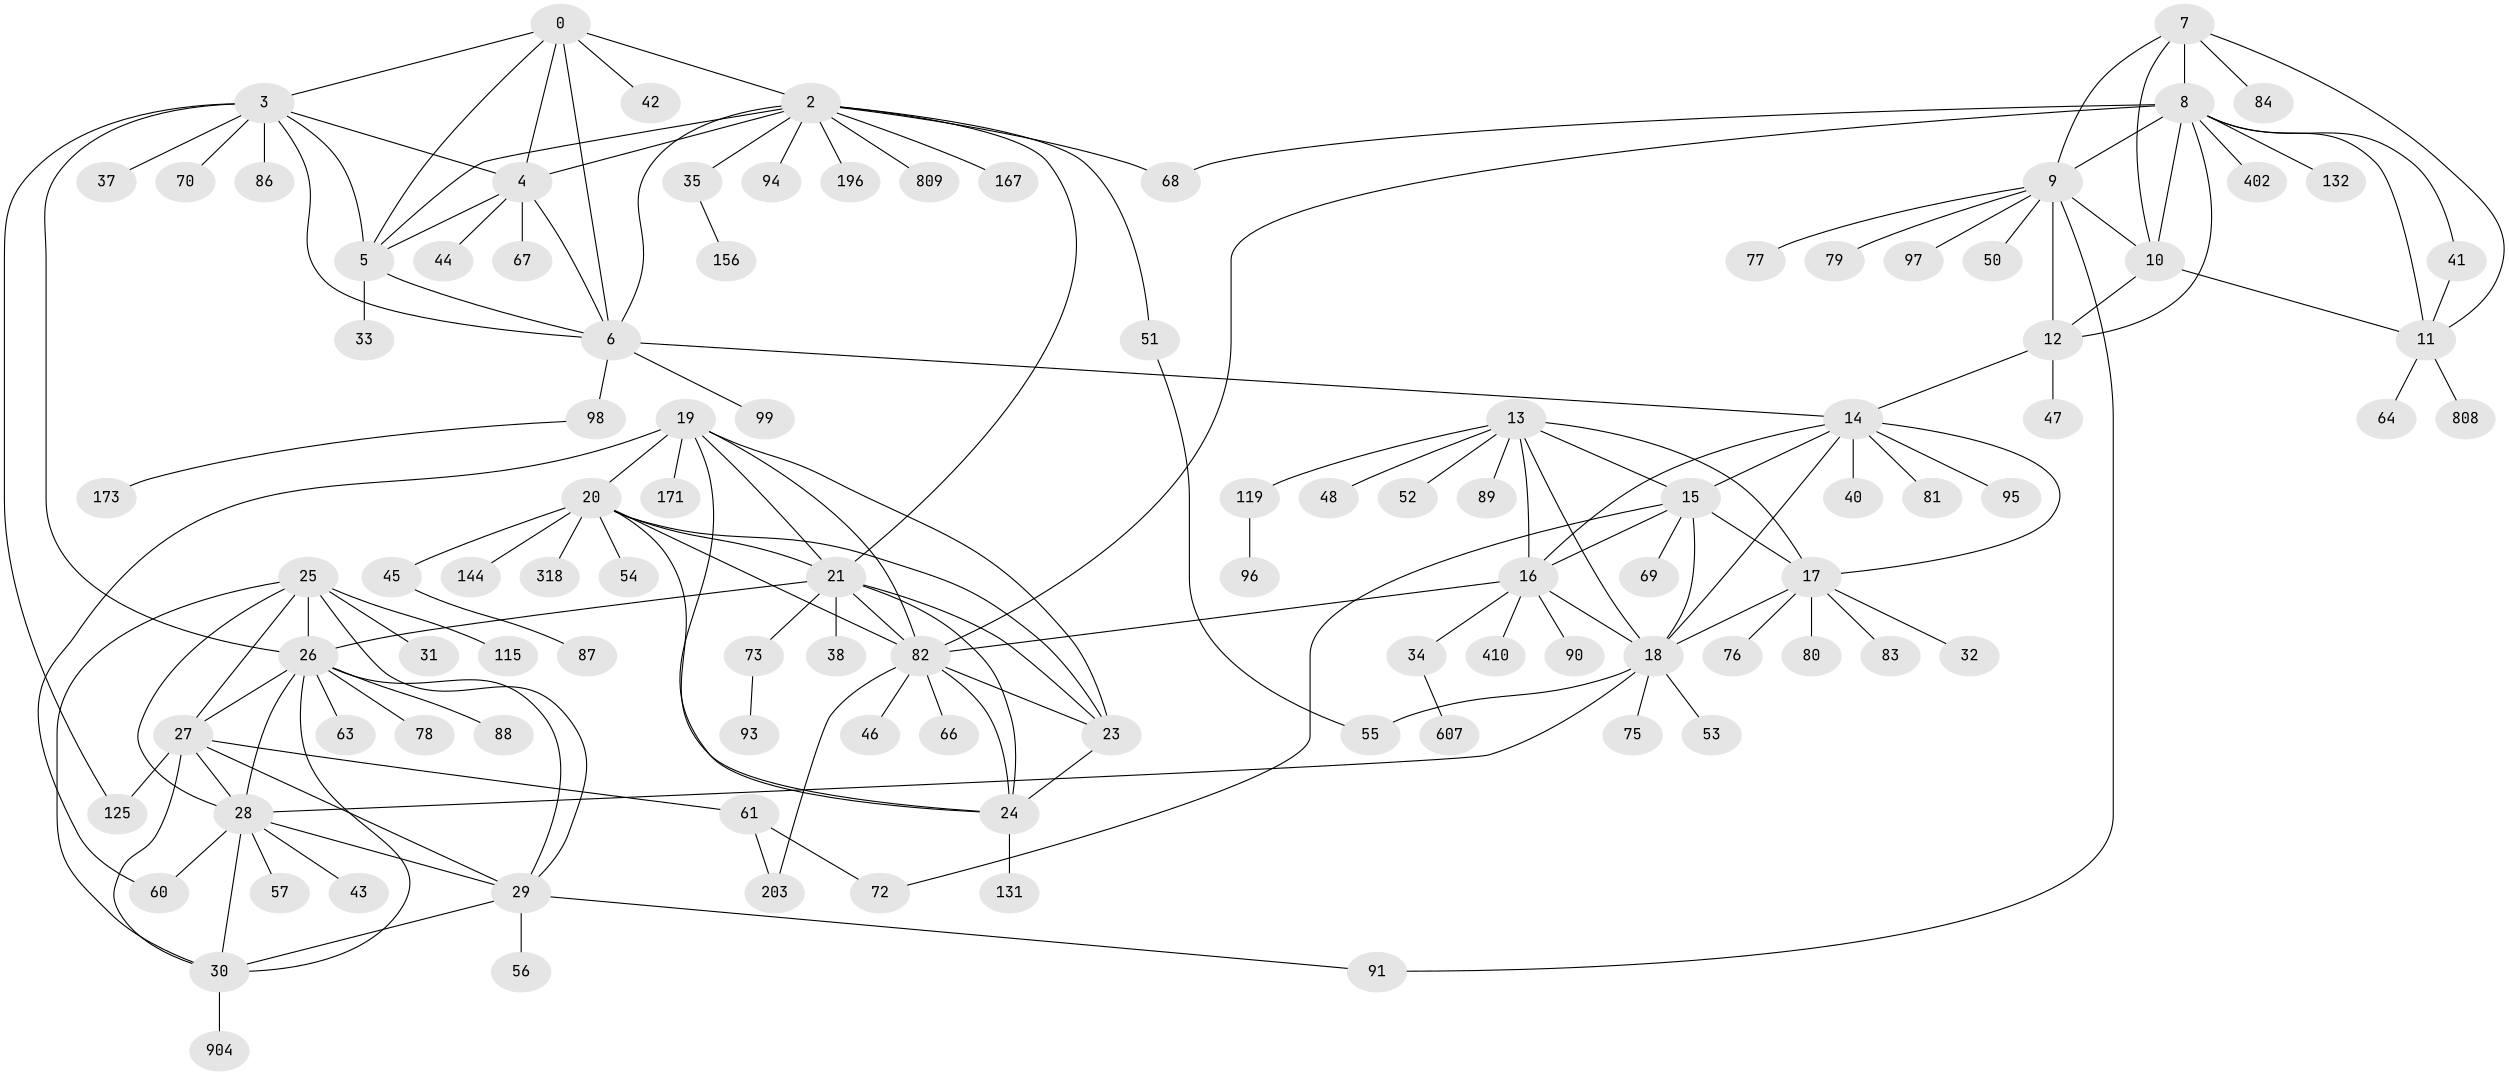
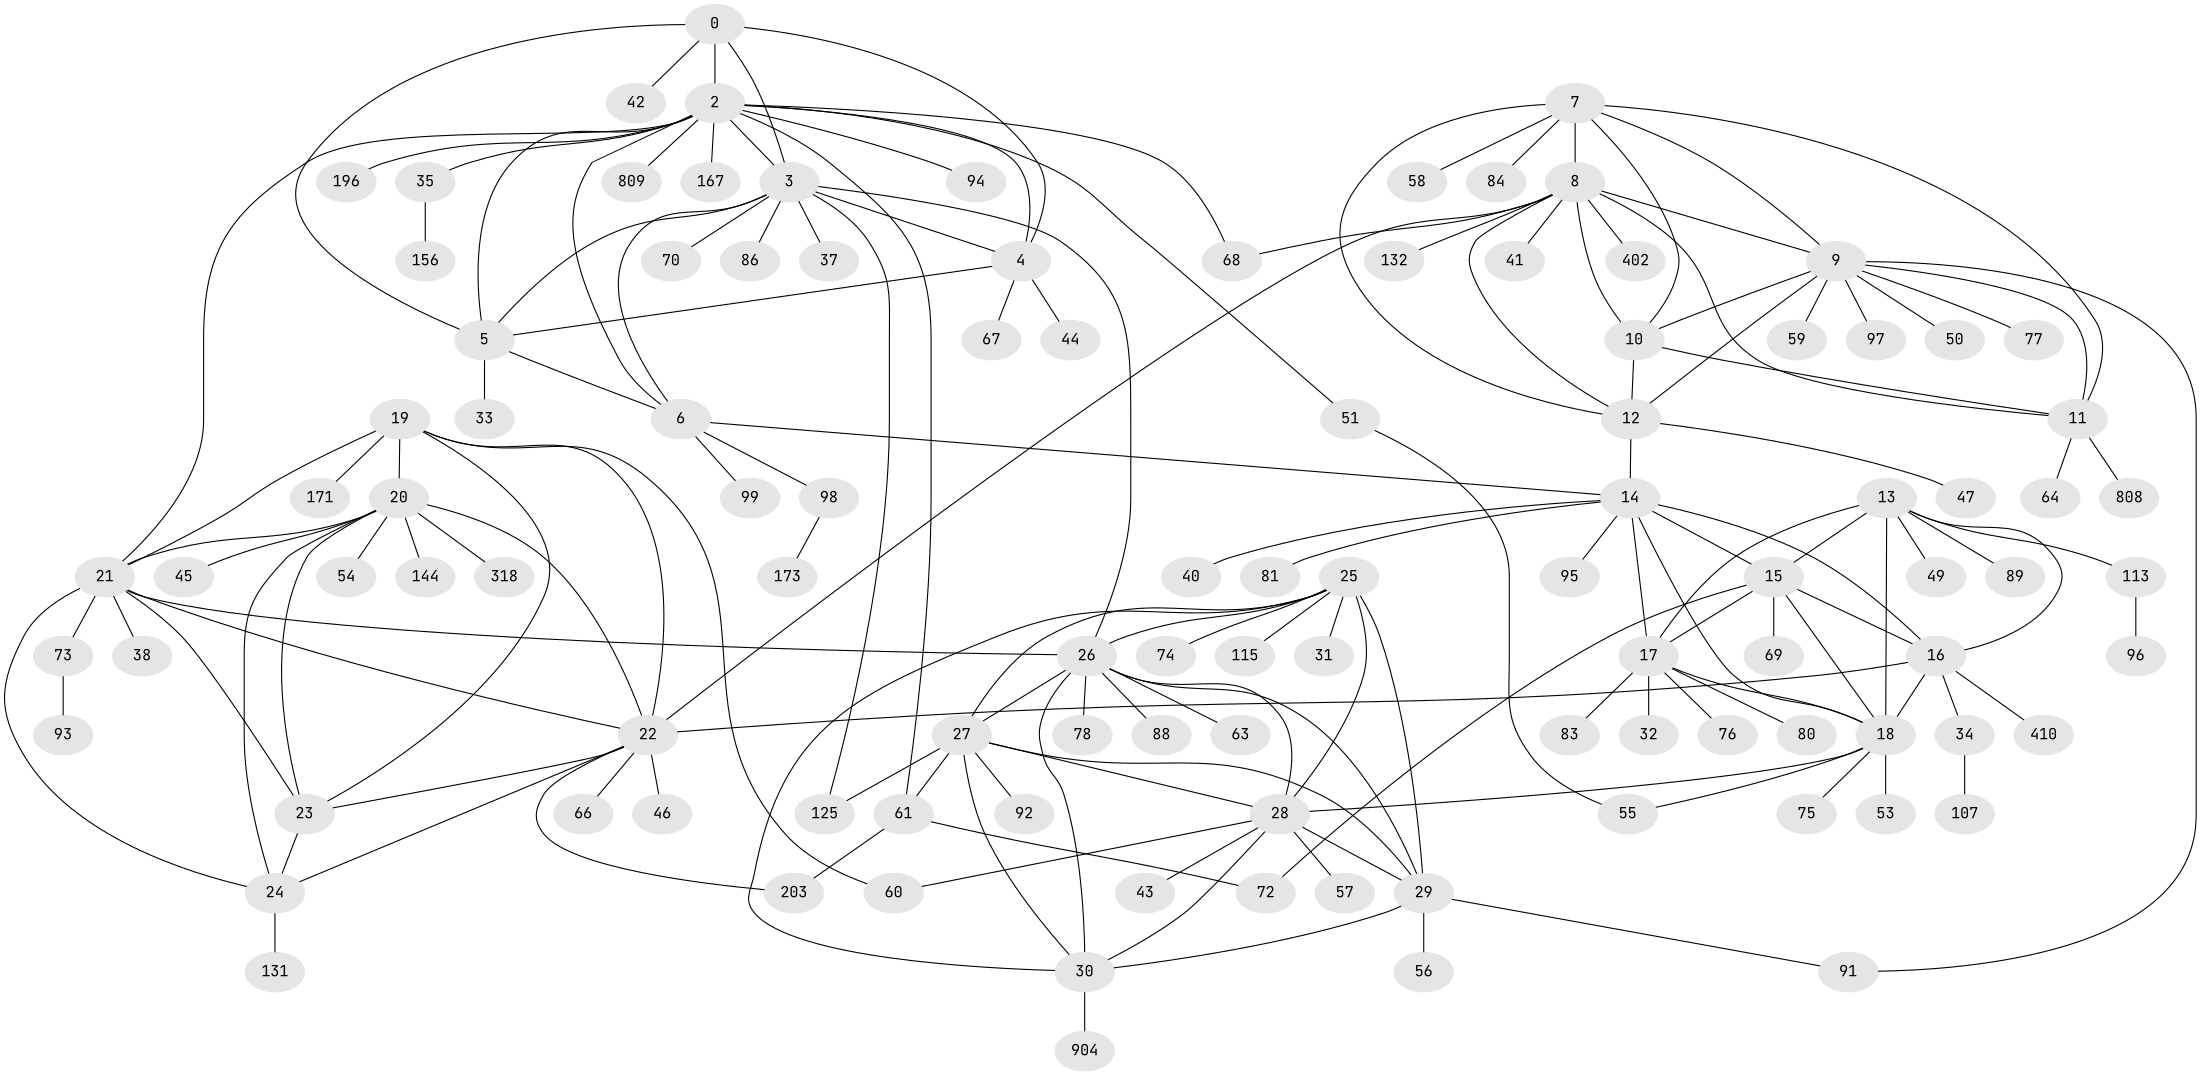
edge "2" -- "3": added
edge "0" -- "6": removed
node "58": added
edge "4" -- "6": removed
node "79": label "79" -> "59"
edge "7" -- "12": added
edge "41" -- "11": now "9" -- "11"
edge "2" -- "61": added
node "119": label "119" -> "113"
node "48": label "48" -> "49"
node "52": removed
edge "19" -- "24": removed
node "87": removed
node "82": label "82" -> "22"
node "74": added
node "90": removed
node "607": label "607" -> "107"
node "92": added
